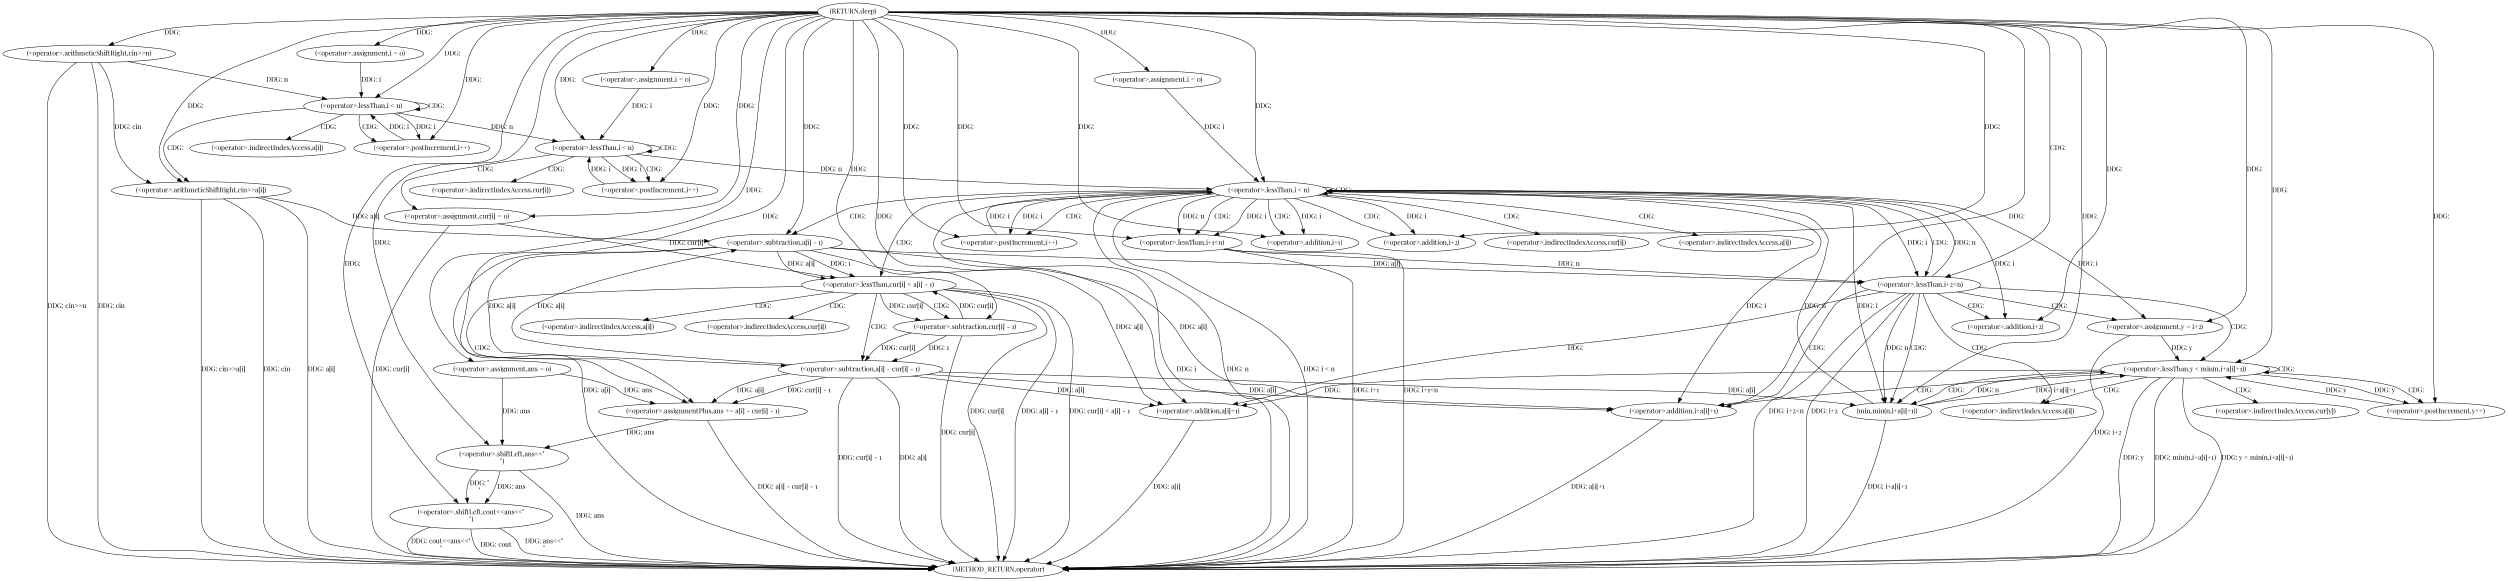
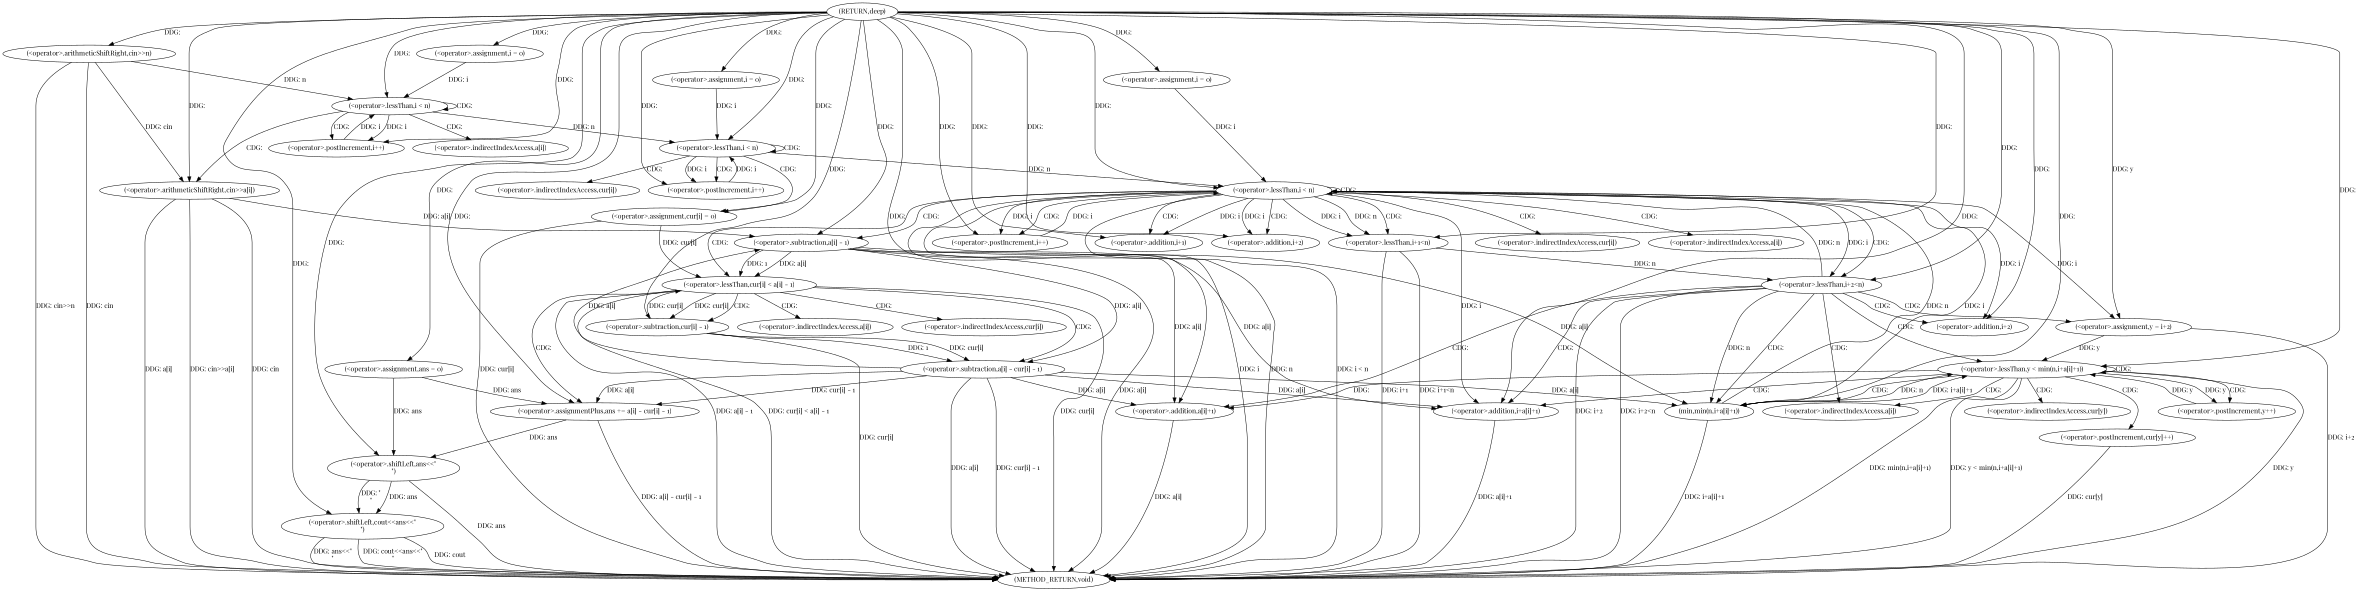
edge "(RETURN,deep)" -> "(<operator>.postIncrement,y++)": removed, label "DDG:"
edge "(RETURN,deep)" -> "(<operator>.lessThan,i+2<n)": label "CDG: " -> "DDG: "
edge "(RETURN,deep)" -> "(<operator>.assignment,y = i+2)": label "DDG: " -> "DDG: y"
edge "(<operator>.subtraction,a[i] - 1)" -> "(<operator>.lessThan,i+2<n)": now "(<operator>.subtraction,a[i] - 1)" -> "(min,min(n,i+a[i]+1))"
edge "(<operator>.lessThan,i+2<n)" -> "(<operator>.addition,a[i]+1)": label "DDG: " -> "CDG: "
node "(<operator>.postIncrement,cur[y]++)": added
node "(METHOD_RETURN,operator)": label "(METHOD_RETURN,operator)" -> "(METHOD_RETURN,void)"
